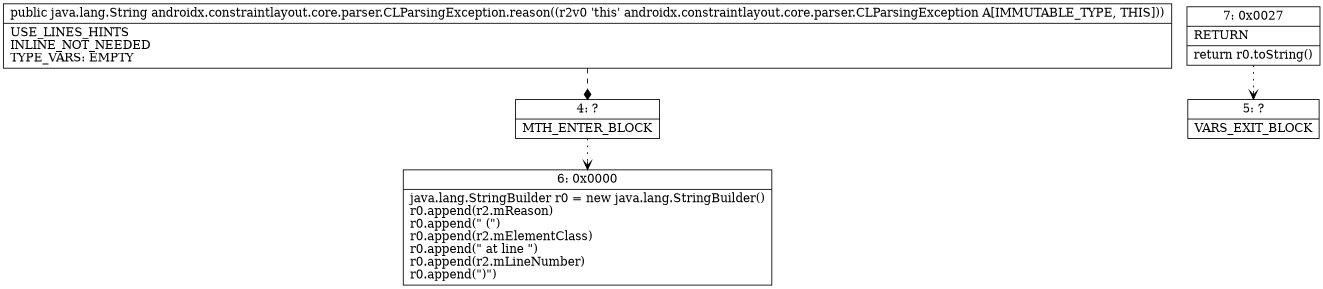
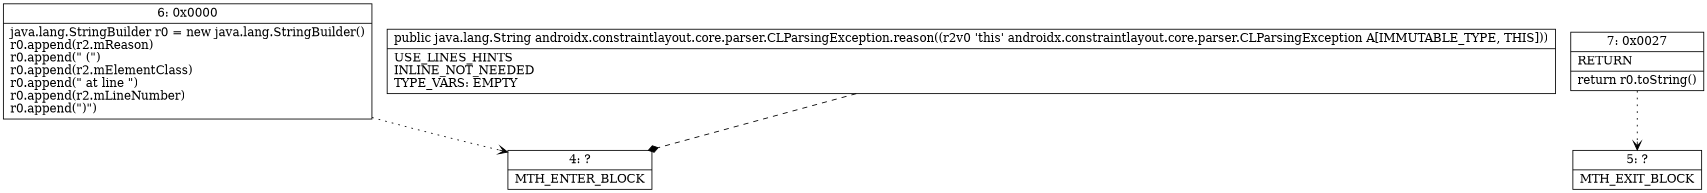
node "5: ?": text "VARS_EXIT_BLOCK" -> "MTH_EXIT_BLOCK"
edge "4: ?" -> "6: 0x0000": reversed
